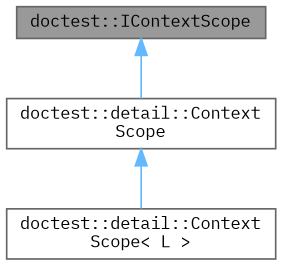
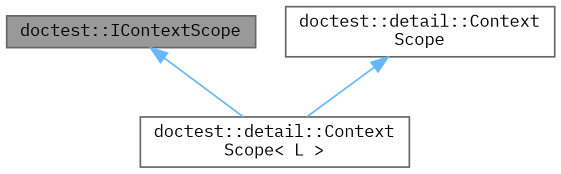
edge "doctest::detail::Context Scope" -> "doctest::IContextScope": now "doctest::detail::Context Scope< L >" -> "doctest::IContextScope"
